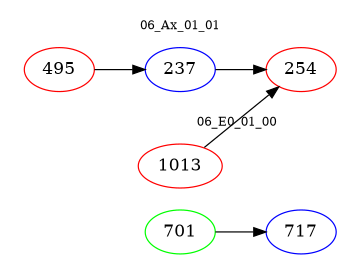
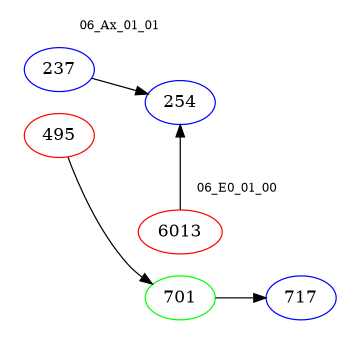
edge "495" -> "237": now "495" -> "701"
node "254": color red -> blue
node "1013": label "1013" -> "6013"
